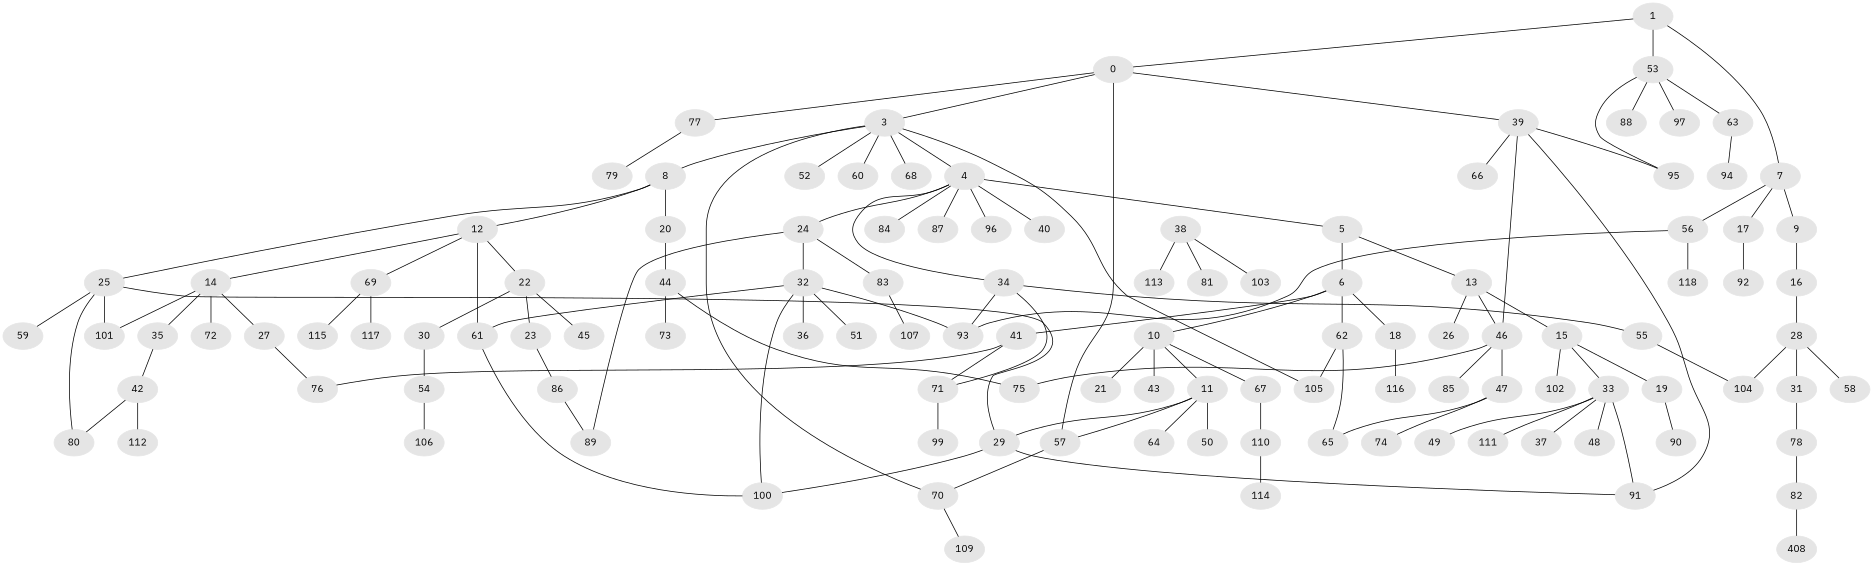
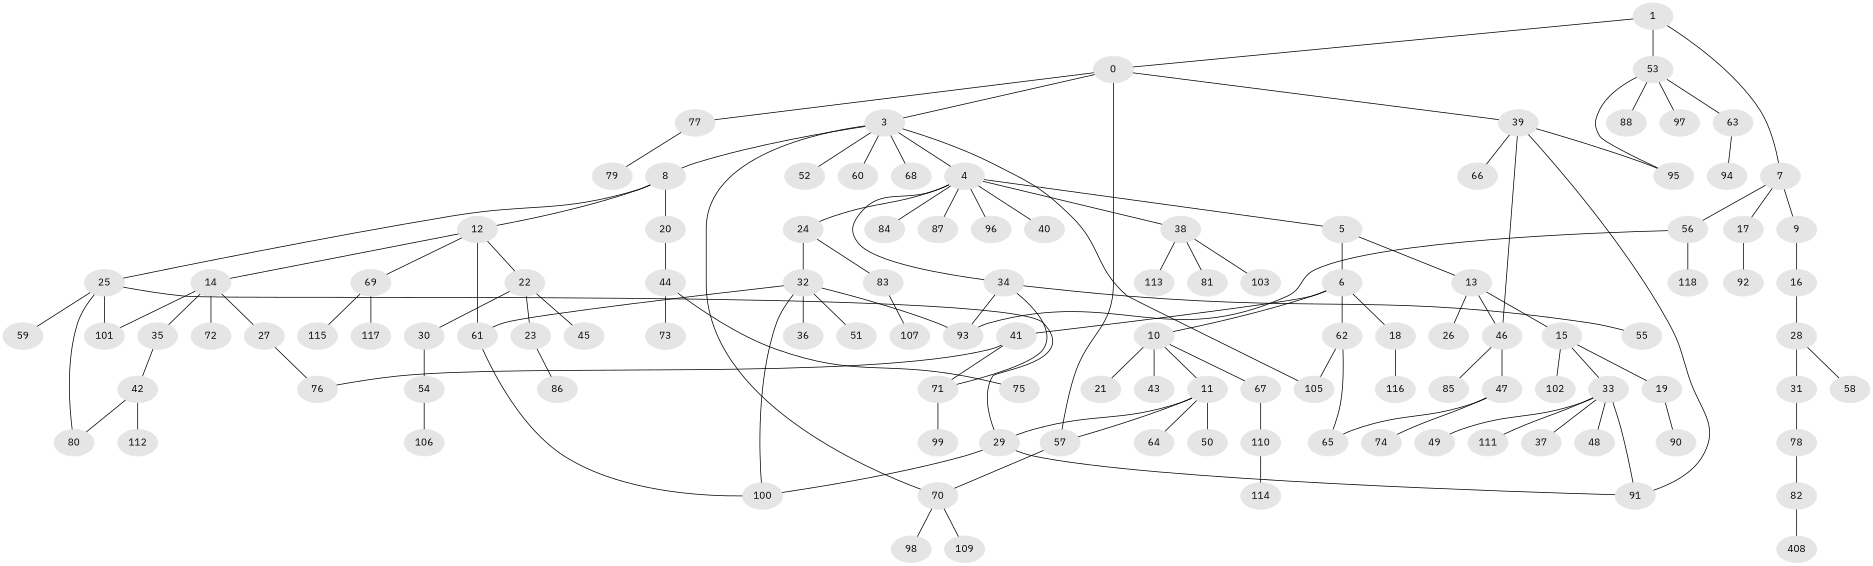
edge "4" -- "38": added
edge "46" -- "75": removed
node "104": removed
node "89": removed
node "98": added
